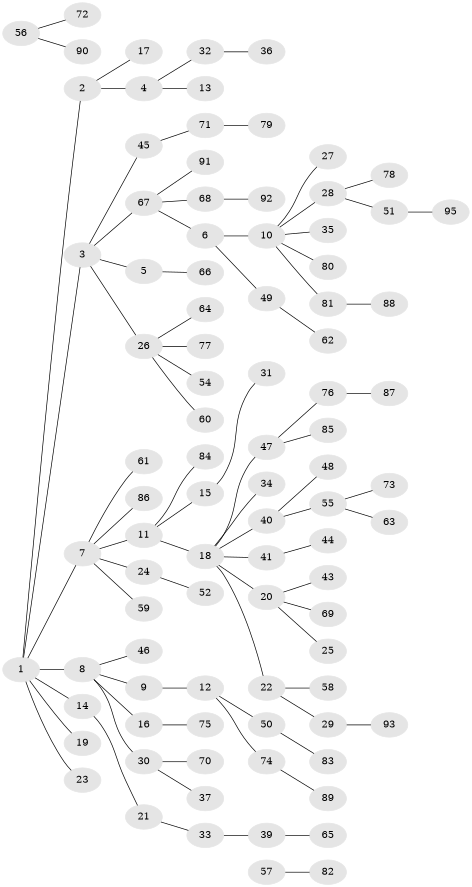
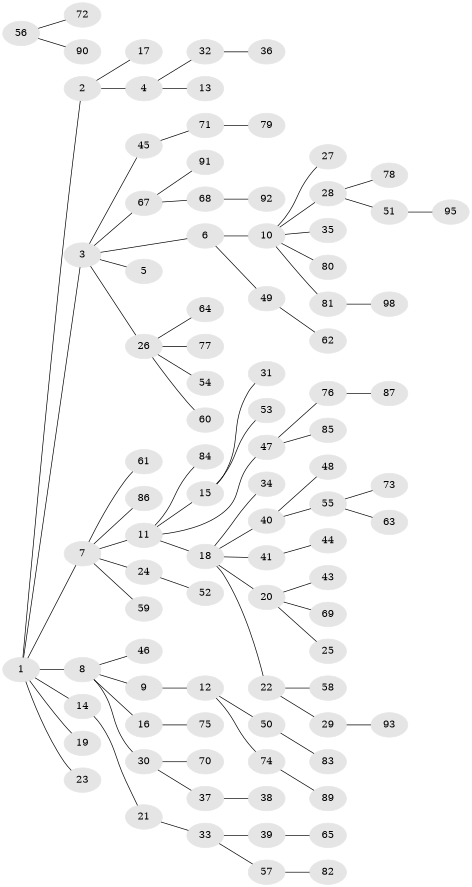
edge "67" -- "6": now "3" -- "6"
node "66": removed
node "88": label "88" -> "98"
node "53": added
edge "47" -- "18": now "47" -- "11"
node "38": added
edge "33" -- "57": added
